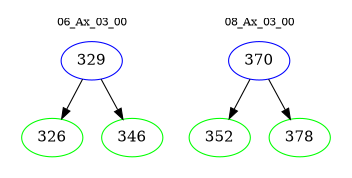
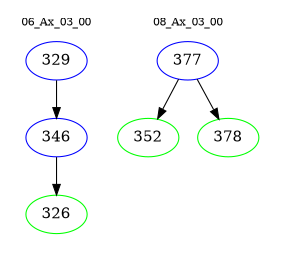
node "370": label "370" -> "377"
edge "329" -> "326": now "346" -> "326"
node "346": color green -> blue
